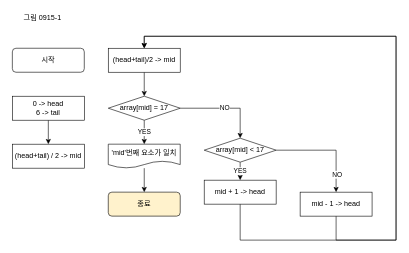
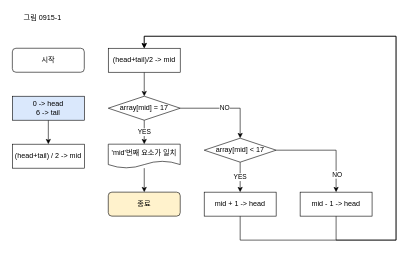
node "0 -> head 6 -> tail": fillcolor #ffffff -> #dae8fc
node "mid + 1 -> head": moved (240, 192) -> (240, 204)
